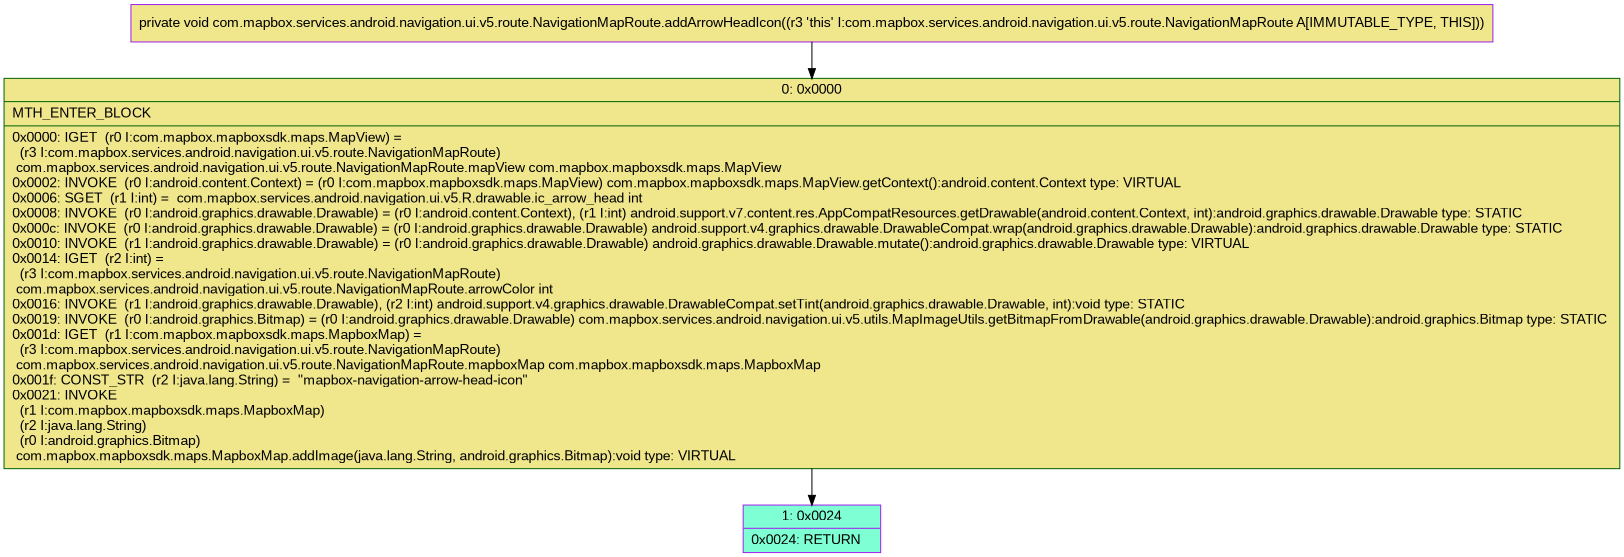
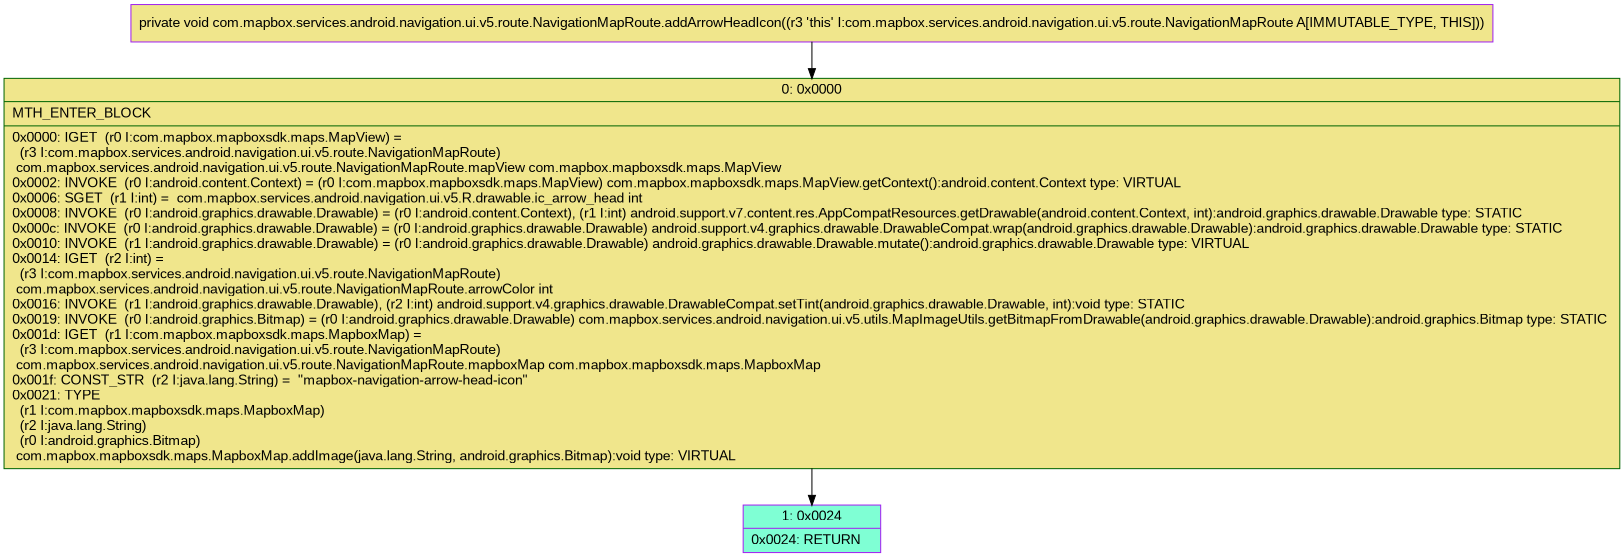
node "0: 0x0000": text "0x0021: INVOKE" -> "0x0021: TYPE"
